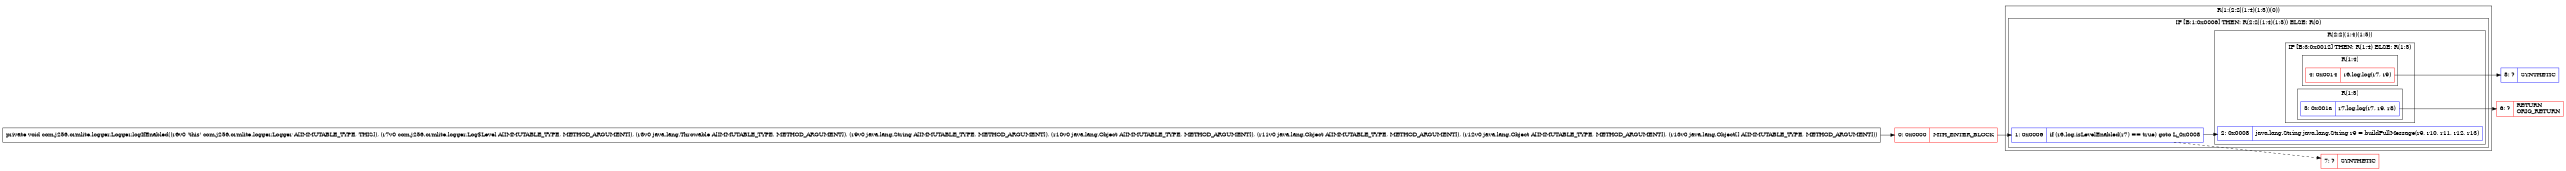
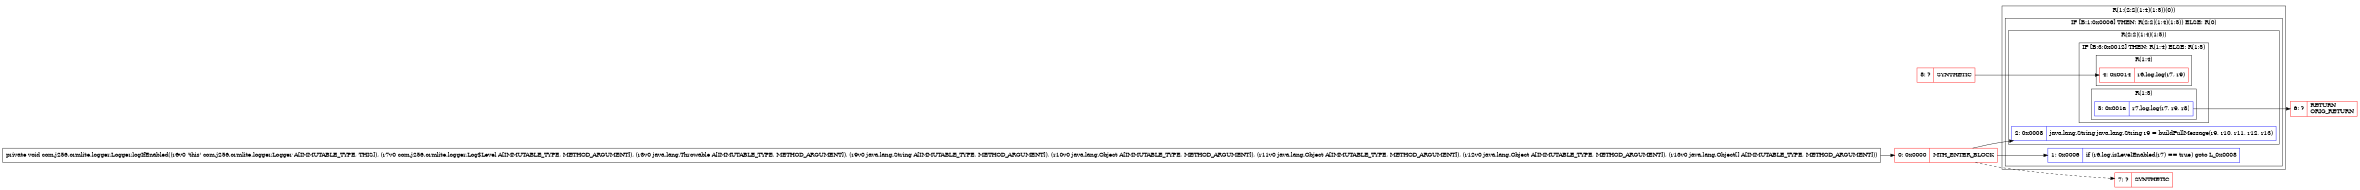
edge "4: 0x0014" -> "8: ?": reversed
node "8: ?": color blue -> red
edge "1: 0x0006" -> "2: 0x0008": now "0: 0x0000" -> "2: 0x0008"
edge "1: 0x0006" -> "7: ?": now "0: 0x0000" -> "7: ?"
